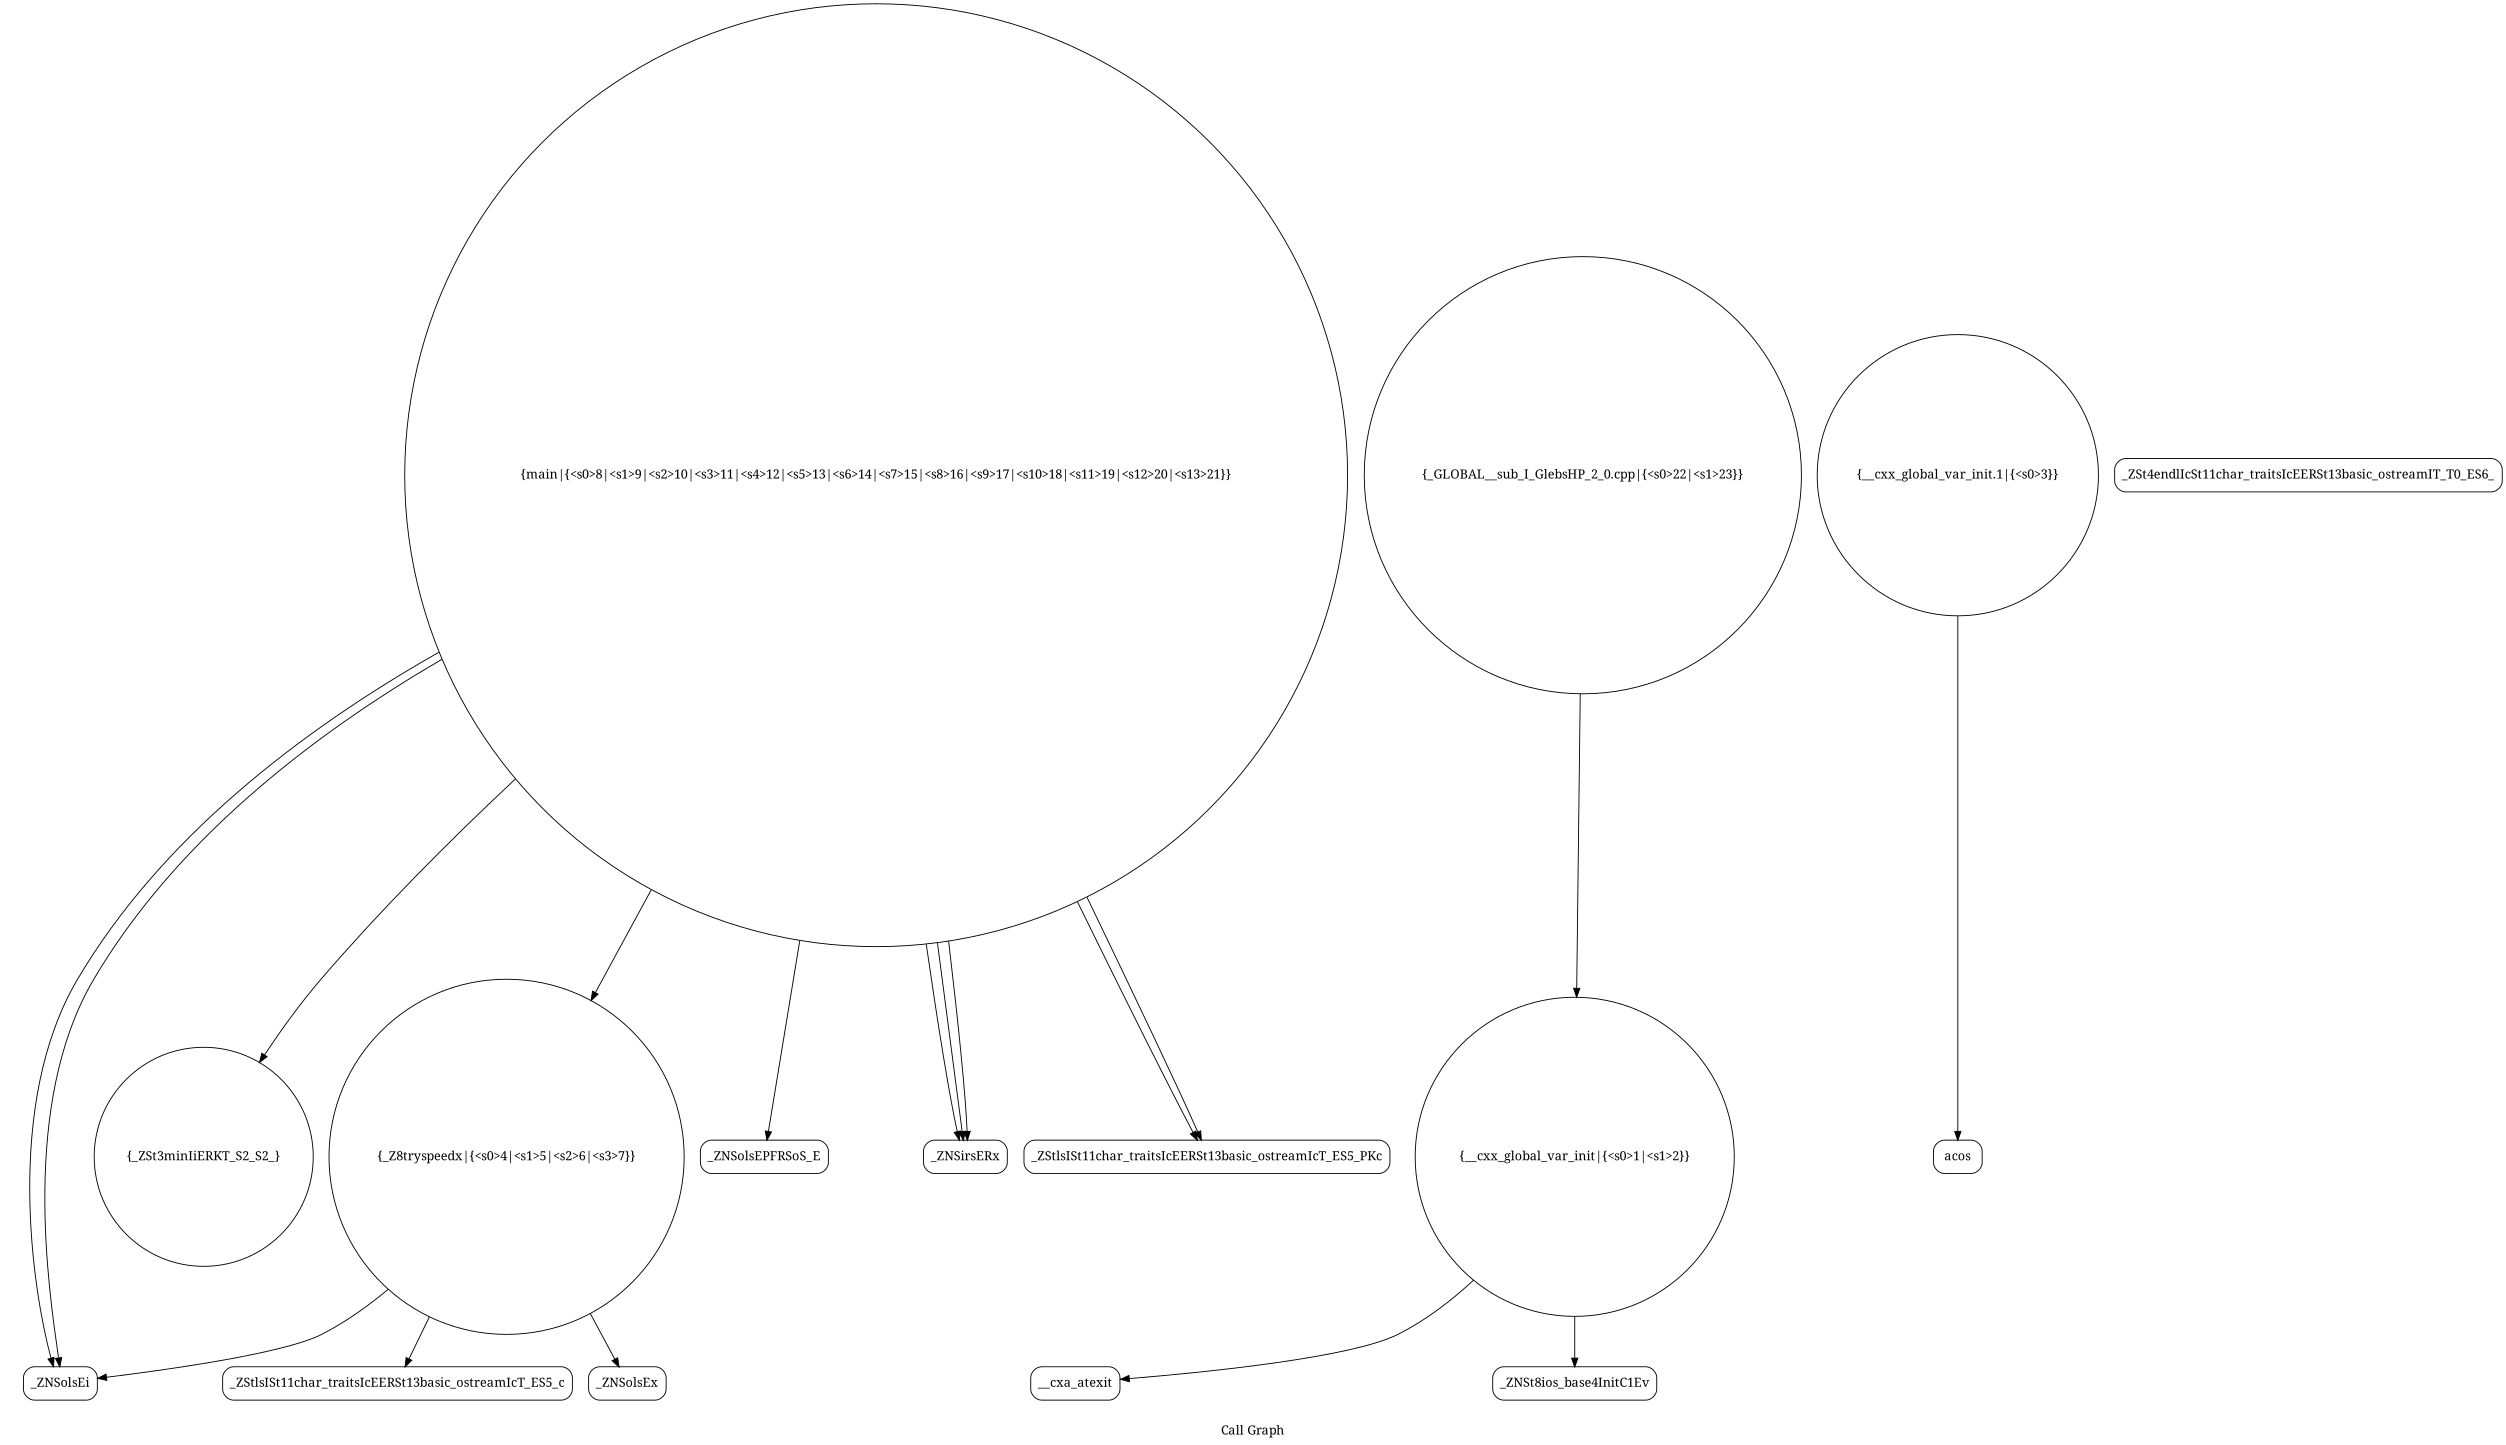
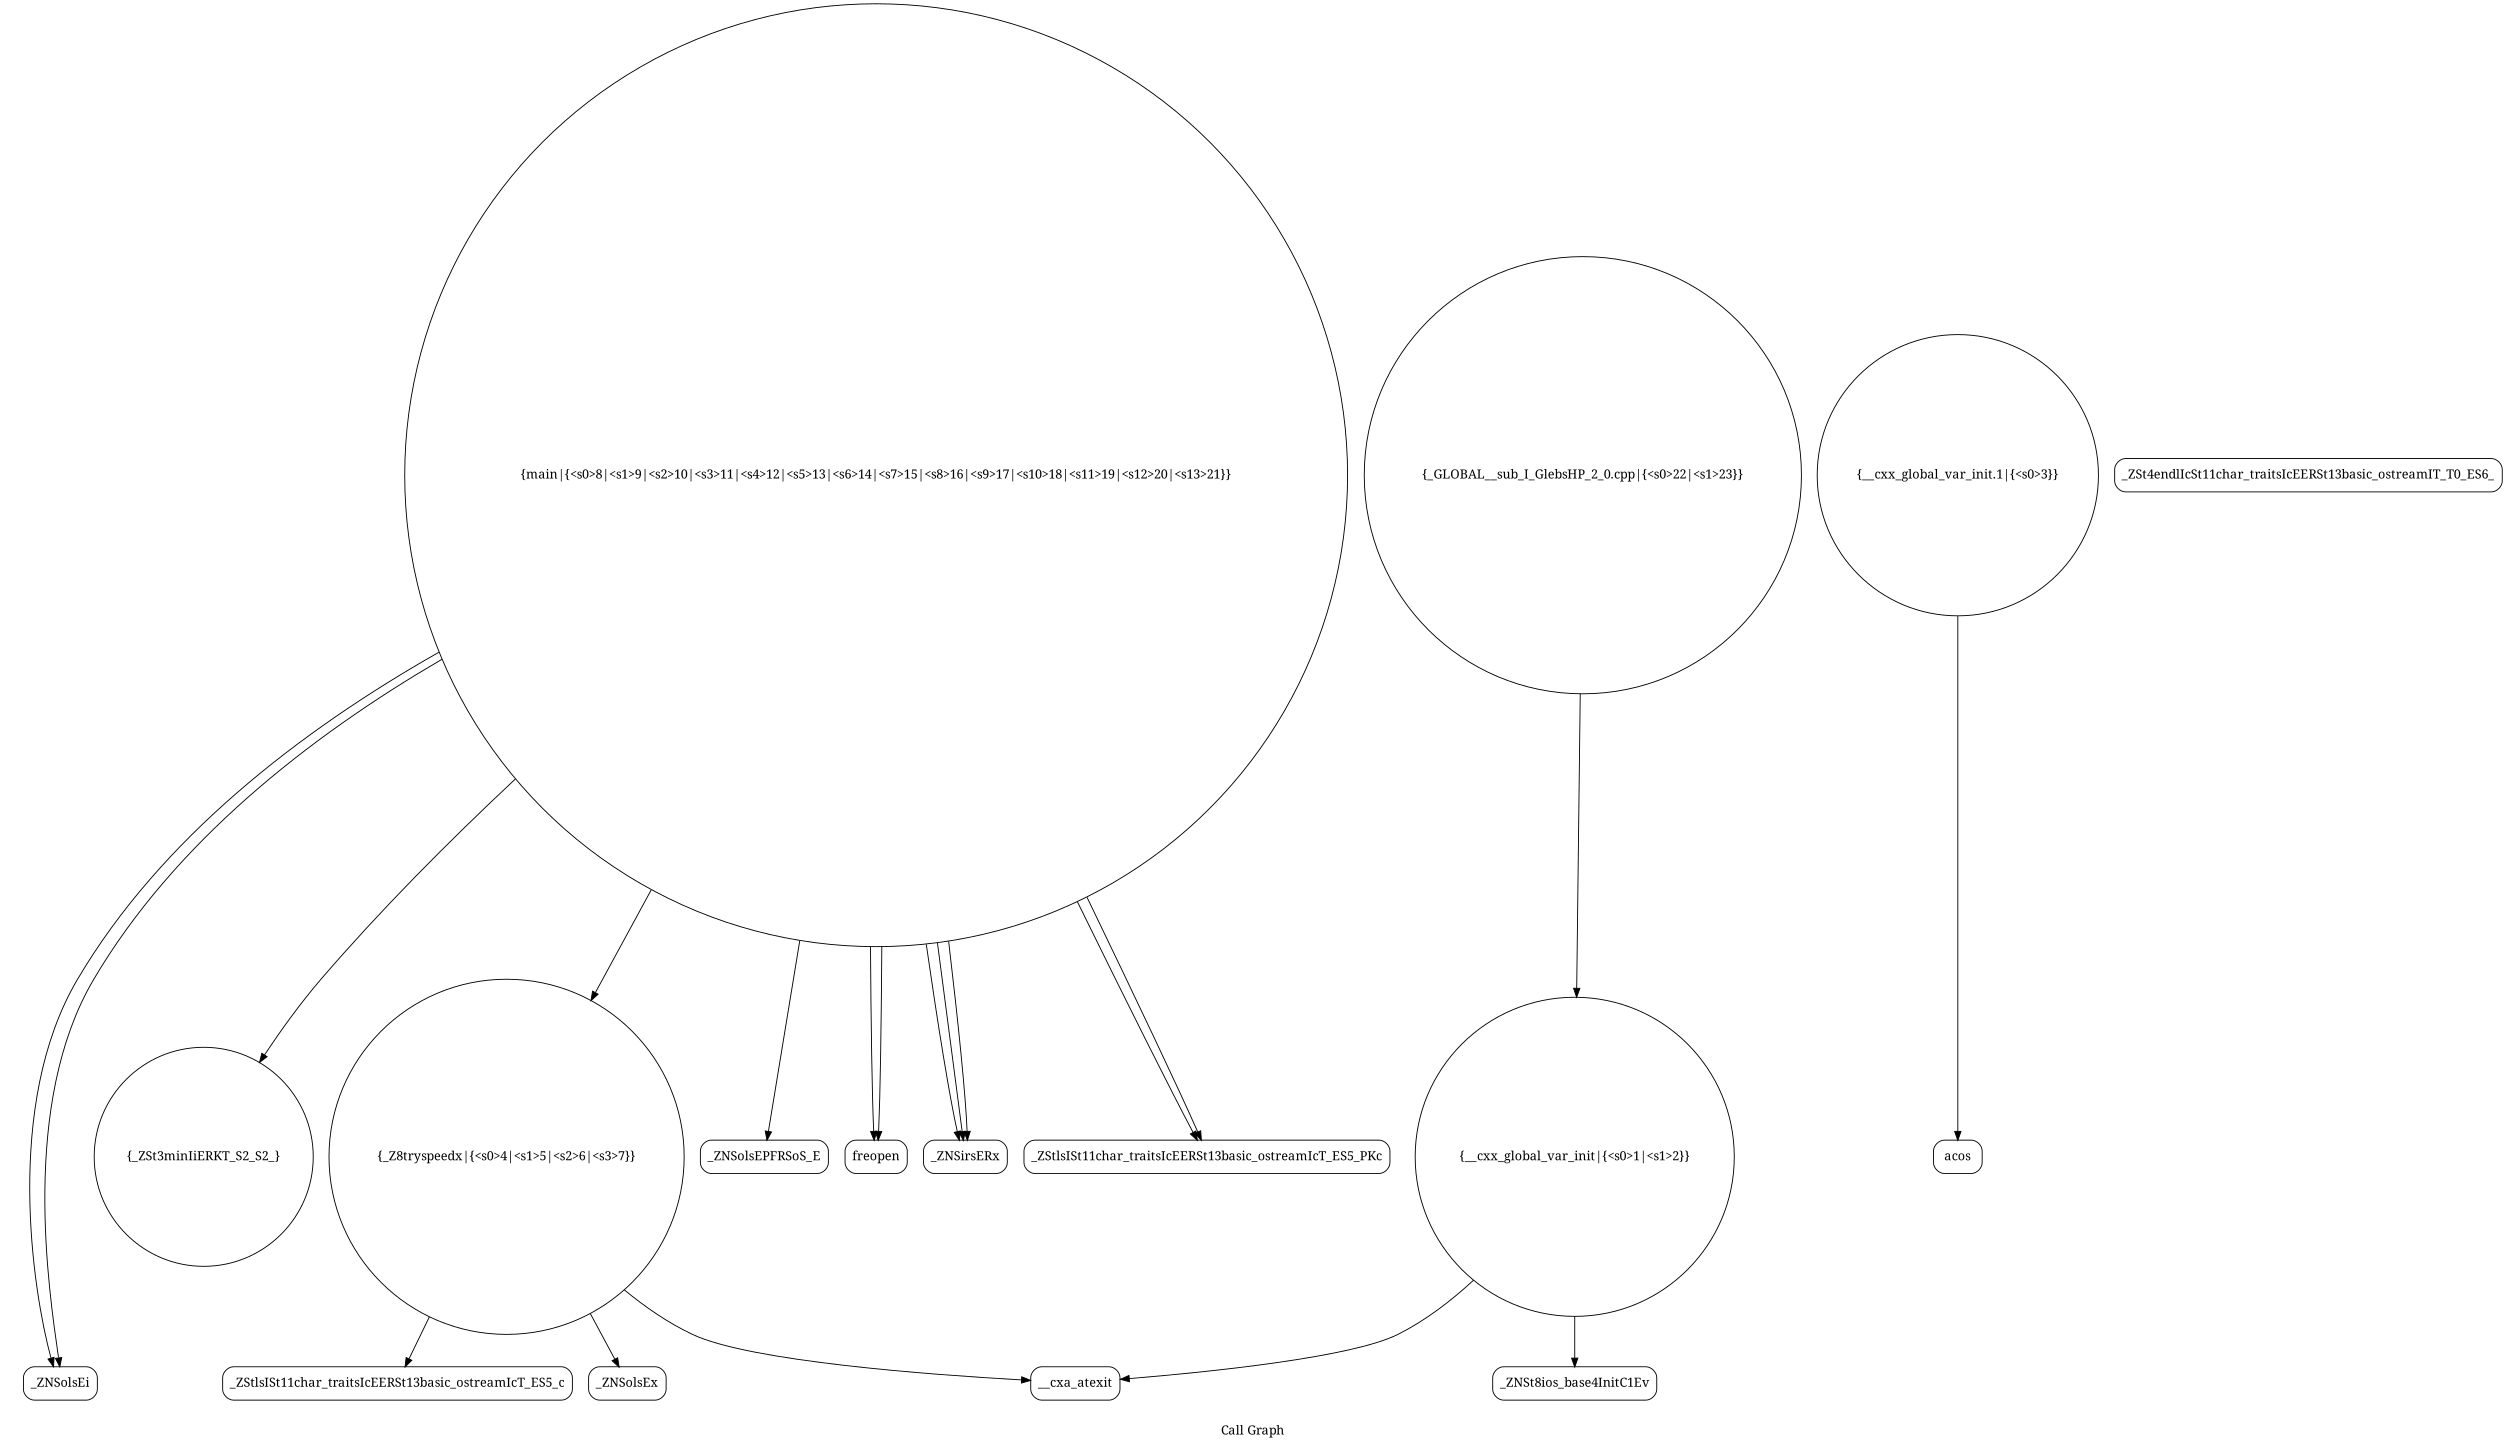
node "freopen": added
edge "{_Z8tryspeedx|{<s0>4|<s1>5|<s2>6|<s3>7}}" -> "_ZNSolsEi": now "{_Z8tryspeedx|{<s0>4|<s1>5|<s2>6|<s3>7}}" -> "__cxa_atexit"
